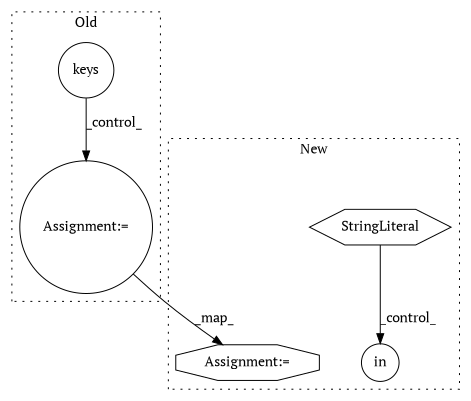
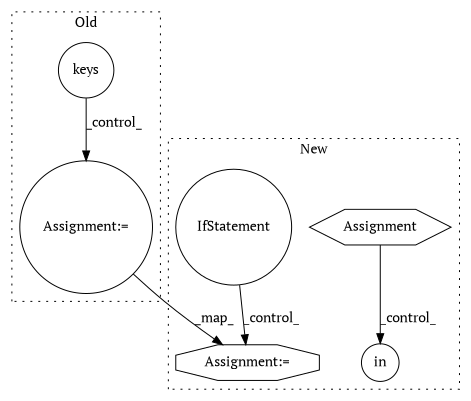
node "IfStatement": added
node "StringLiteral": label "StringLiteral" -> "Assignment"
